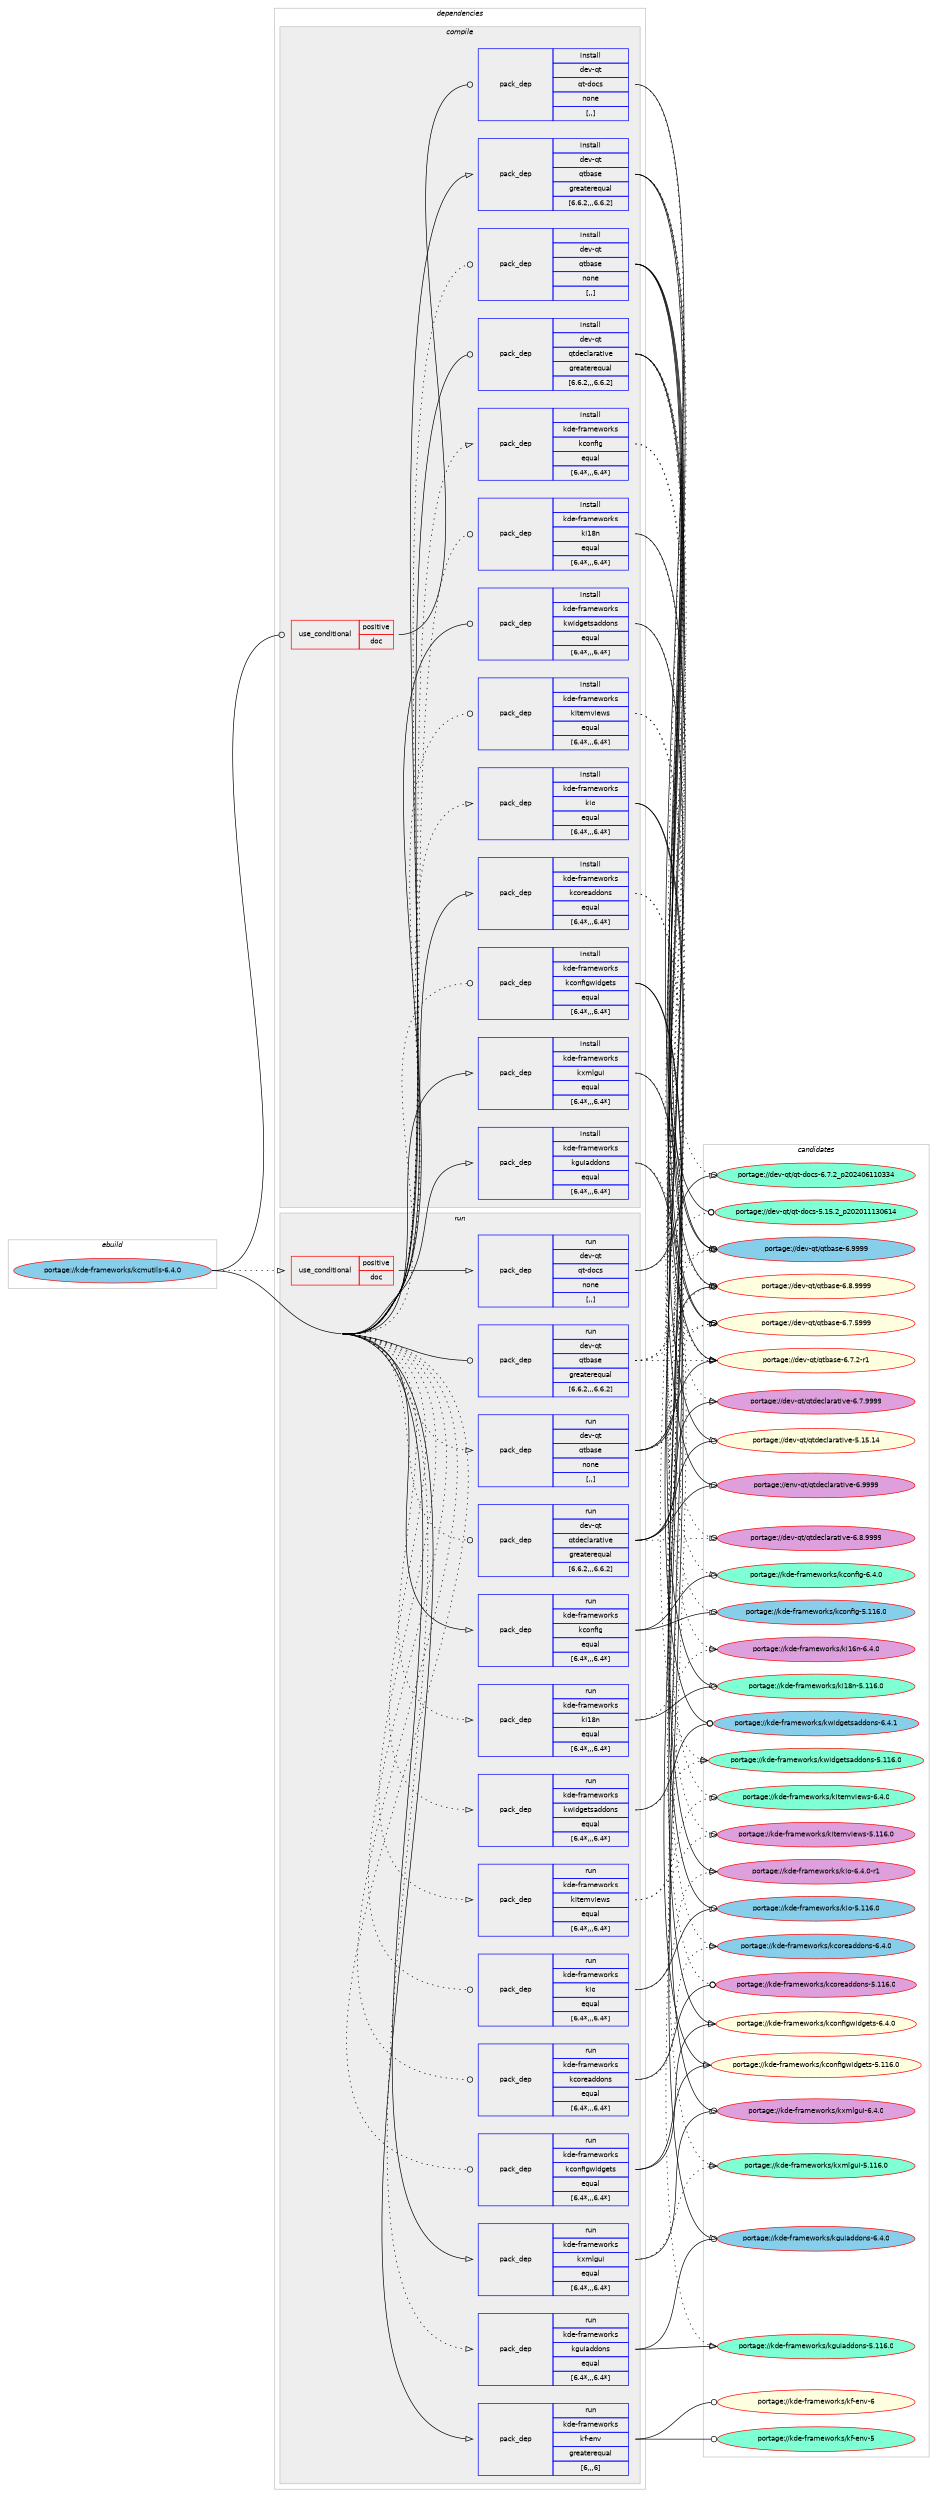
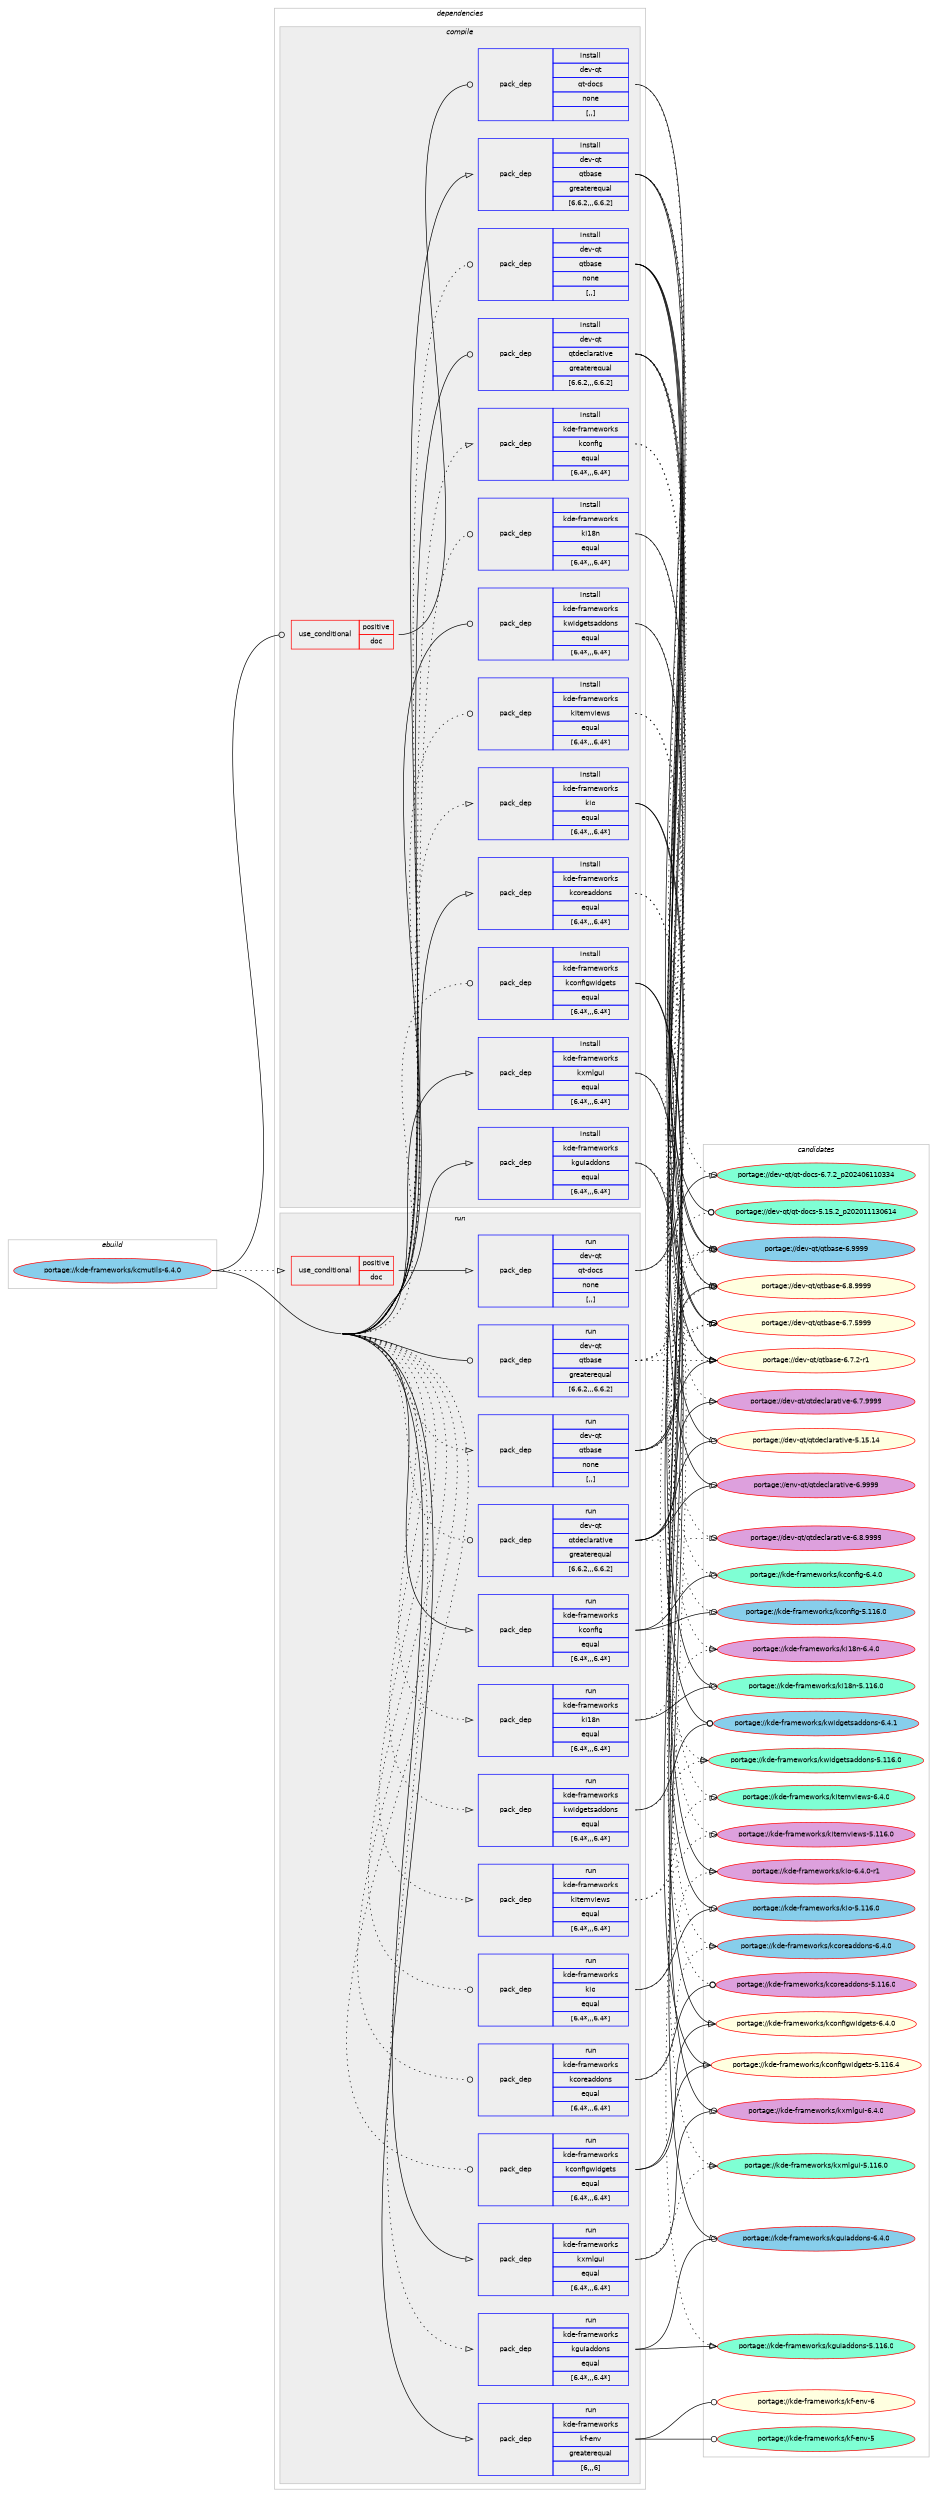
node "portage://kde-frameworks/ki16n-6.4.0": label "portage://kde-frameworks/ki16n-6.4.0" -> "portage://kde-frameworks/ki18n-6.4.0"
node "portage://kde-frameworks/kconfigwidgets-5.116.0": label "portage://kde-frameworks/kconfigwidgets-5.116.0" -> "portage://kde-frameworks/kconfigwidgets-5.116.4"
